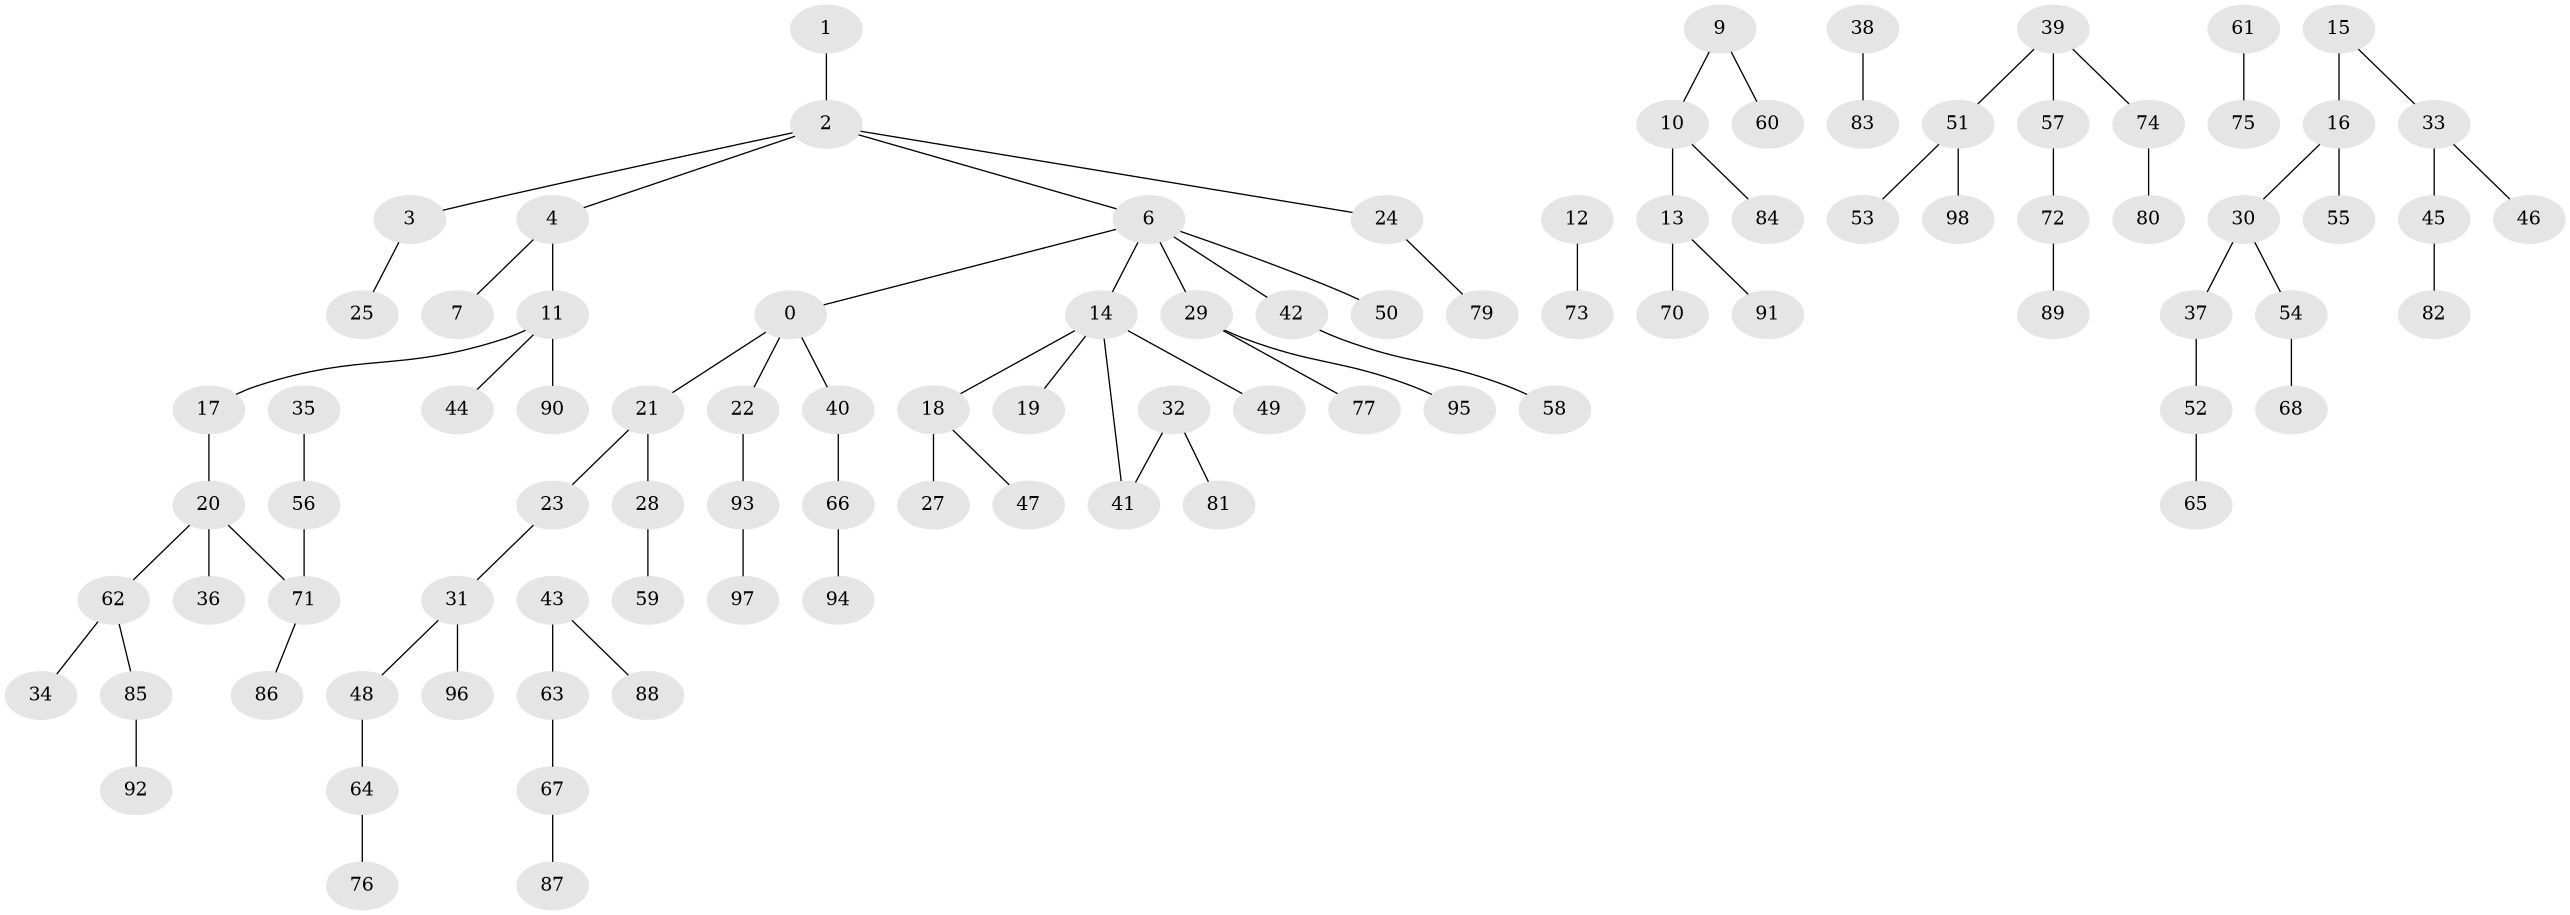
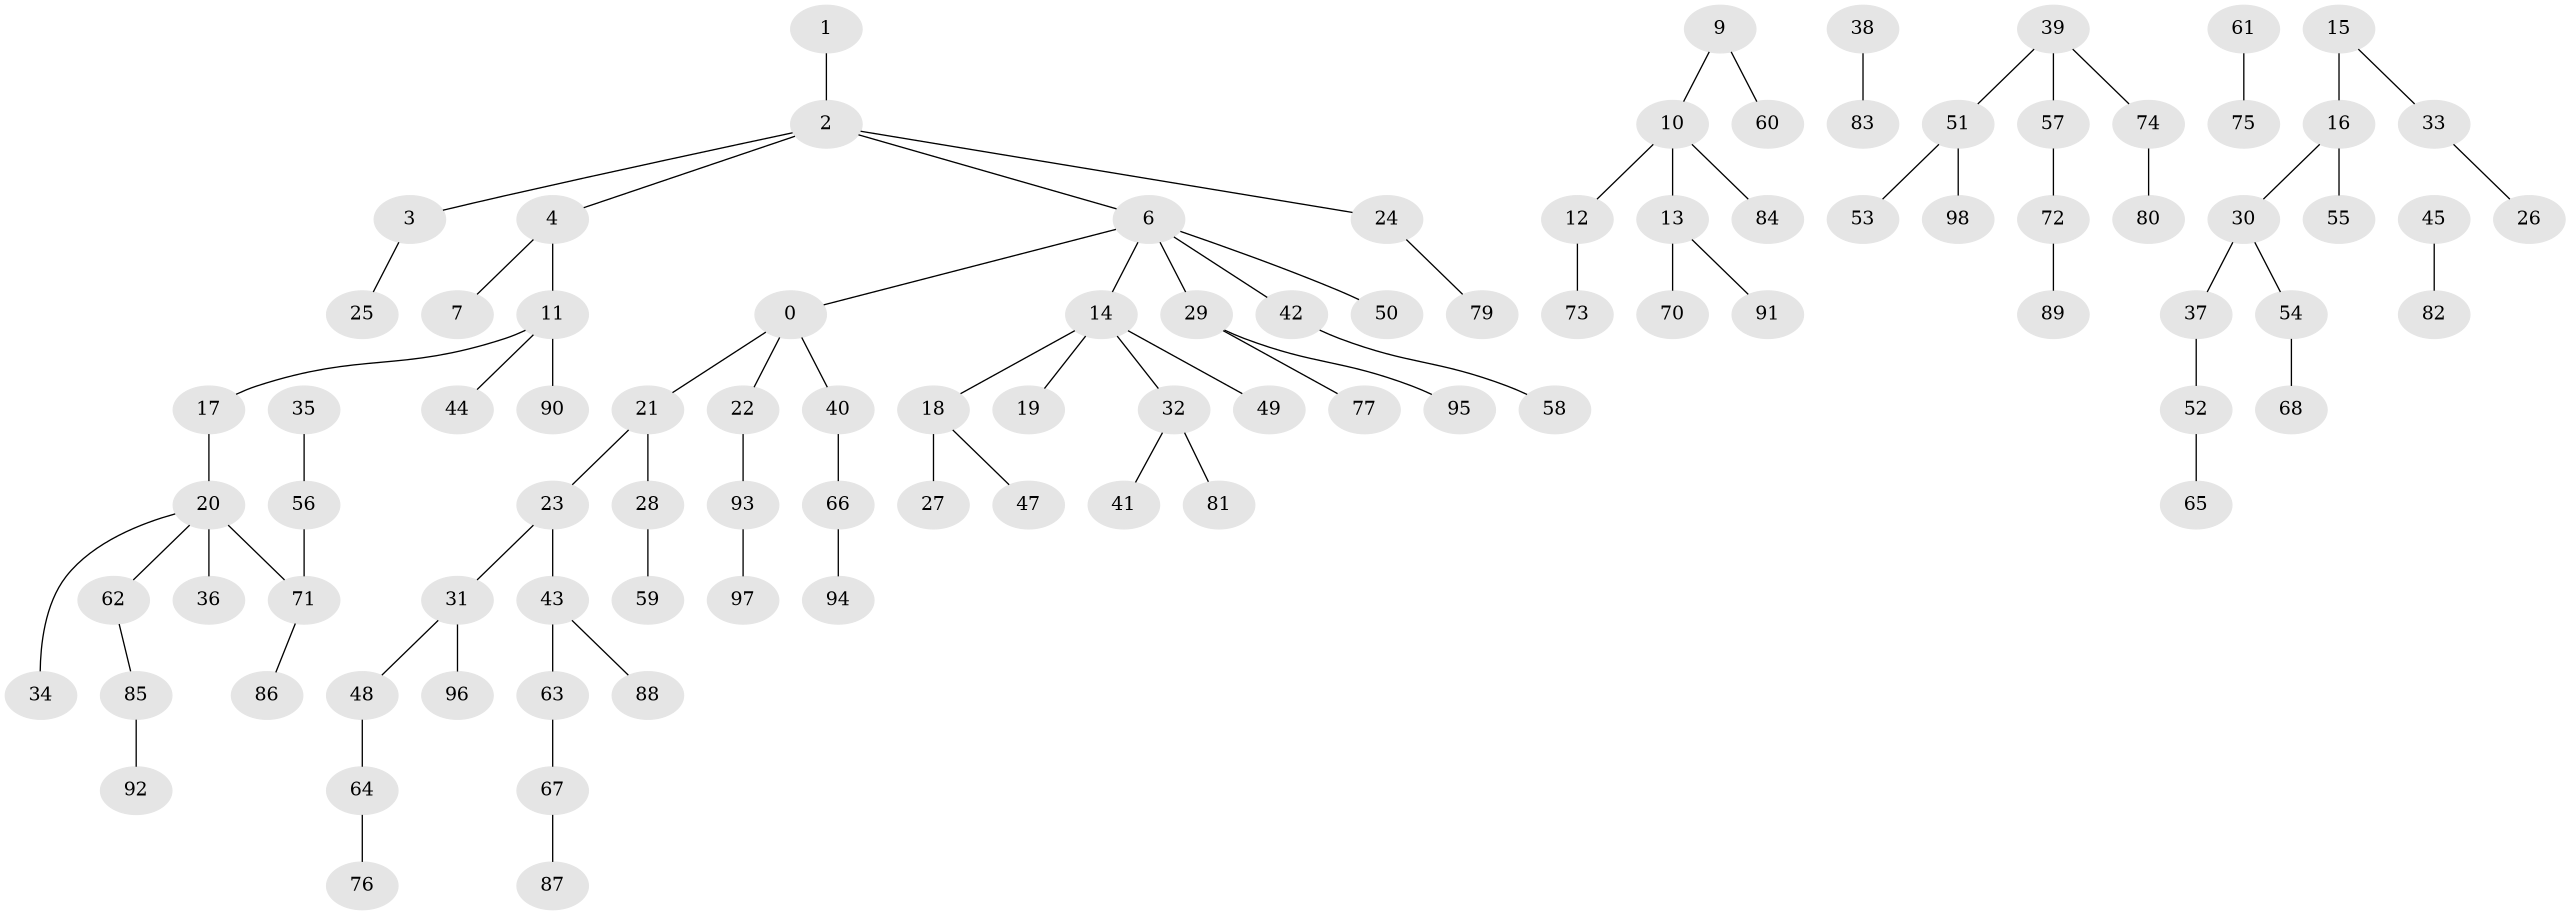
edge "10" -- "12": added
edge "33" -- "45": removed
node "46": label "46" -> "26"
edge "14" -- "41": now "14" -- "32"
edge "23" -- "43": added
edge "62" -- "34": now "20" -- "34"
